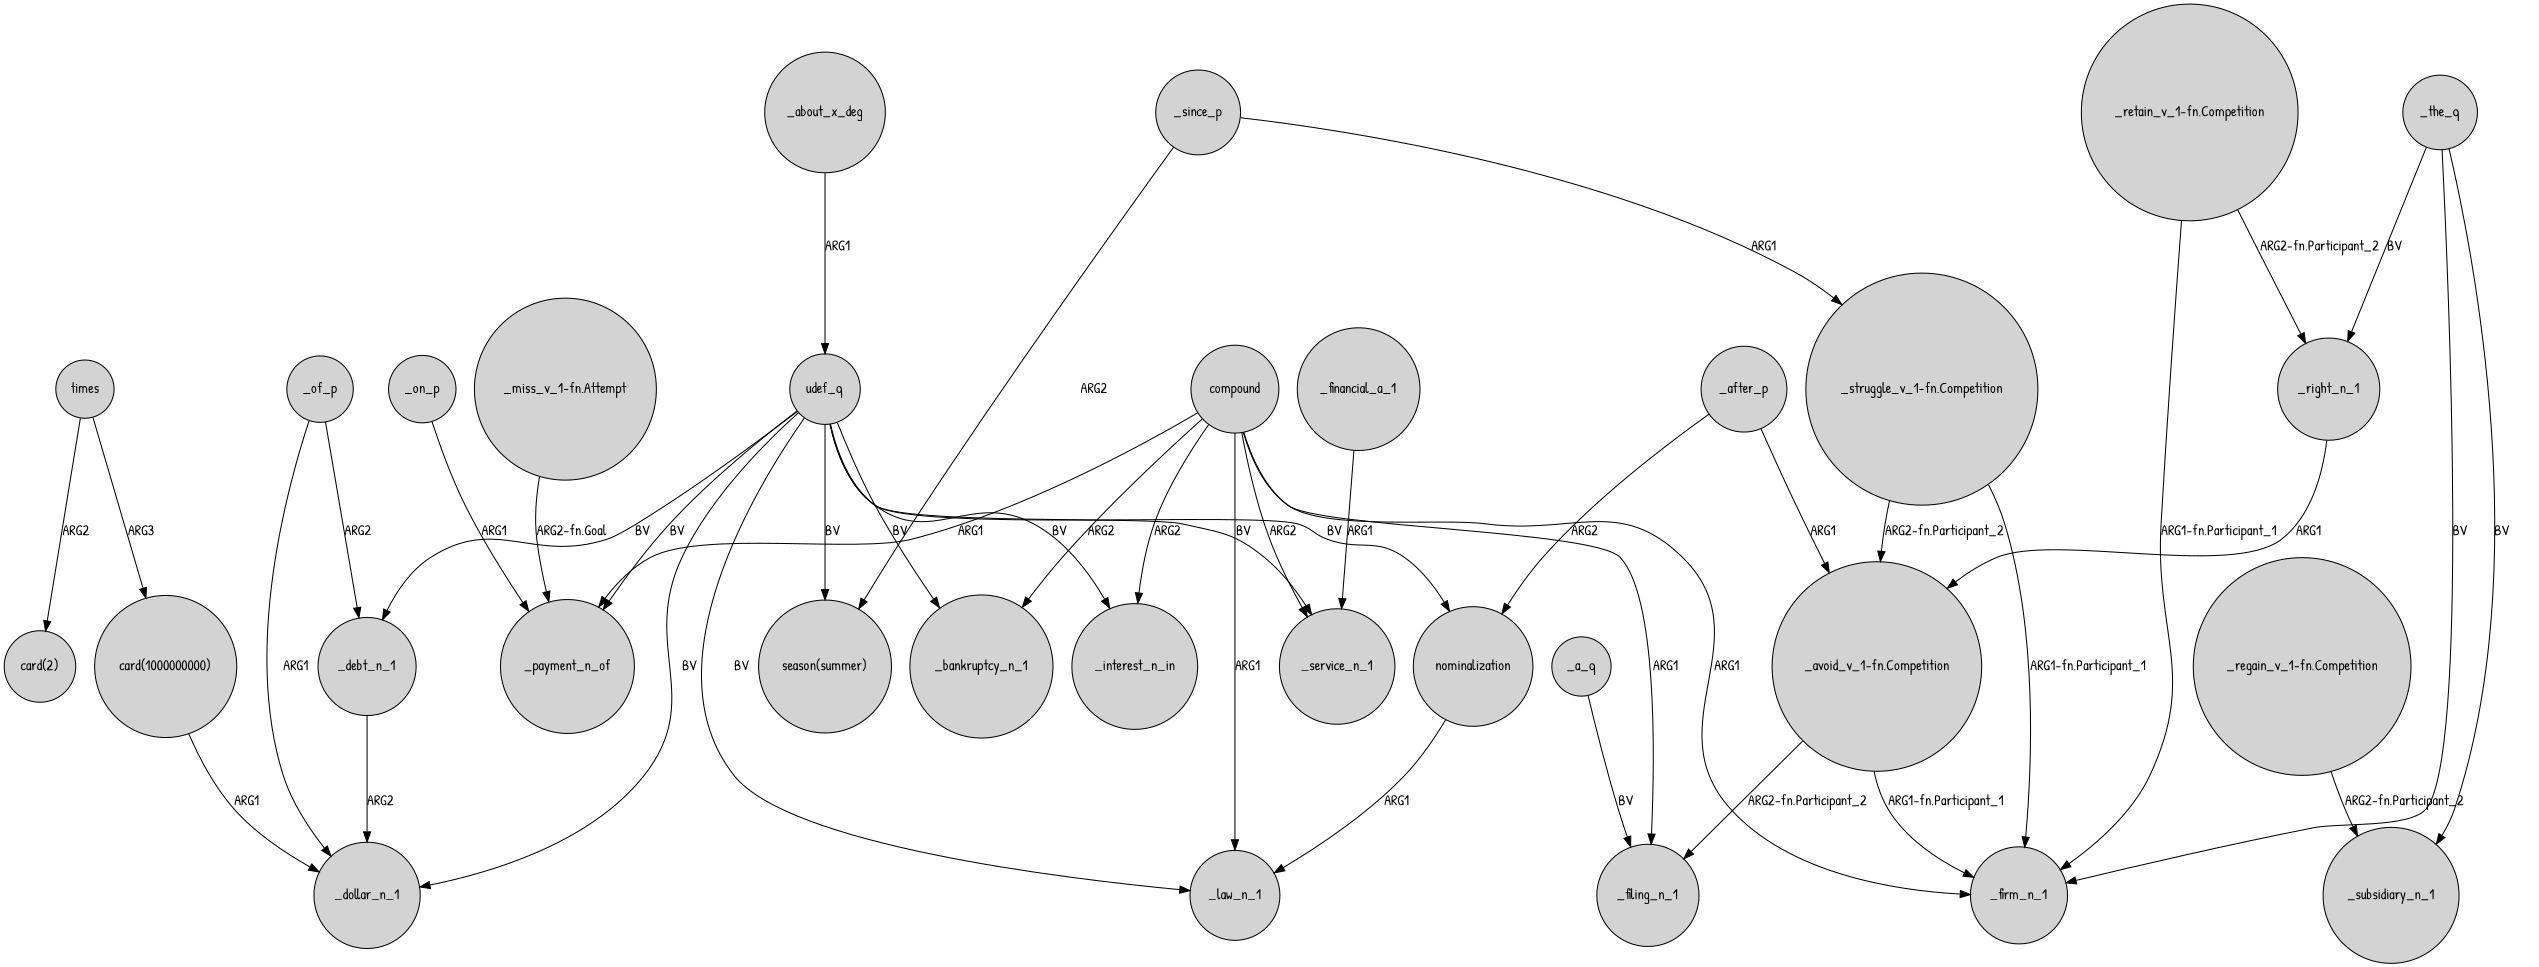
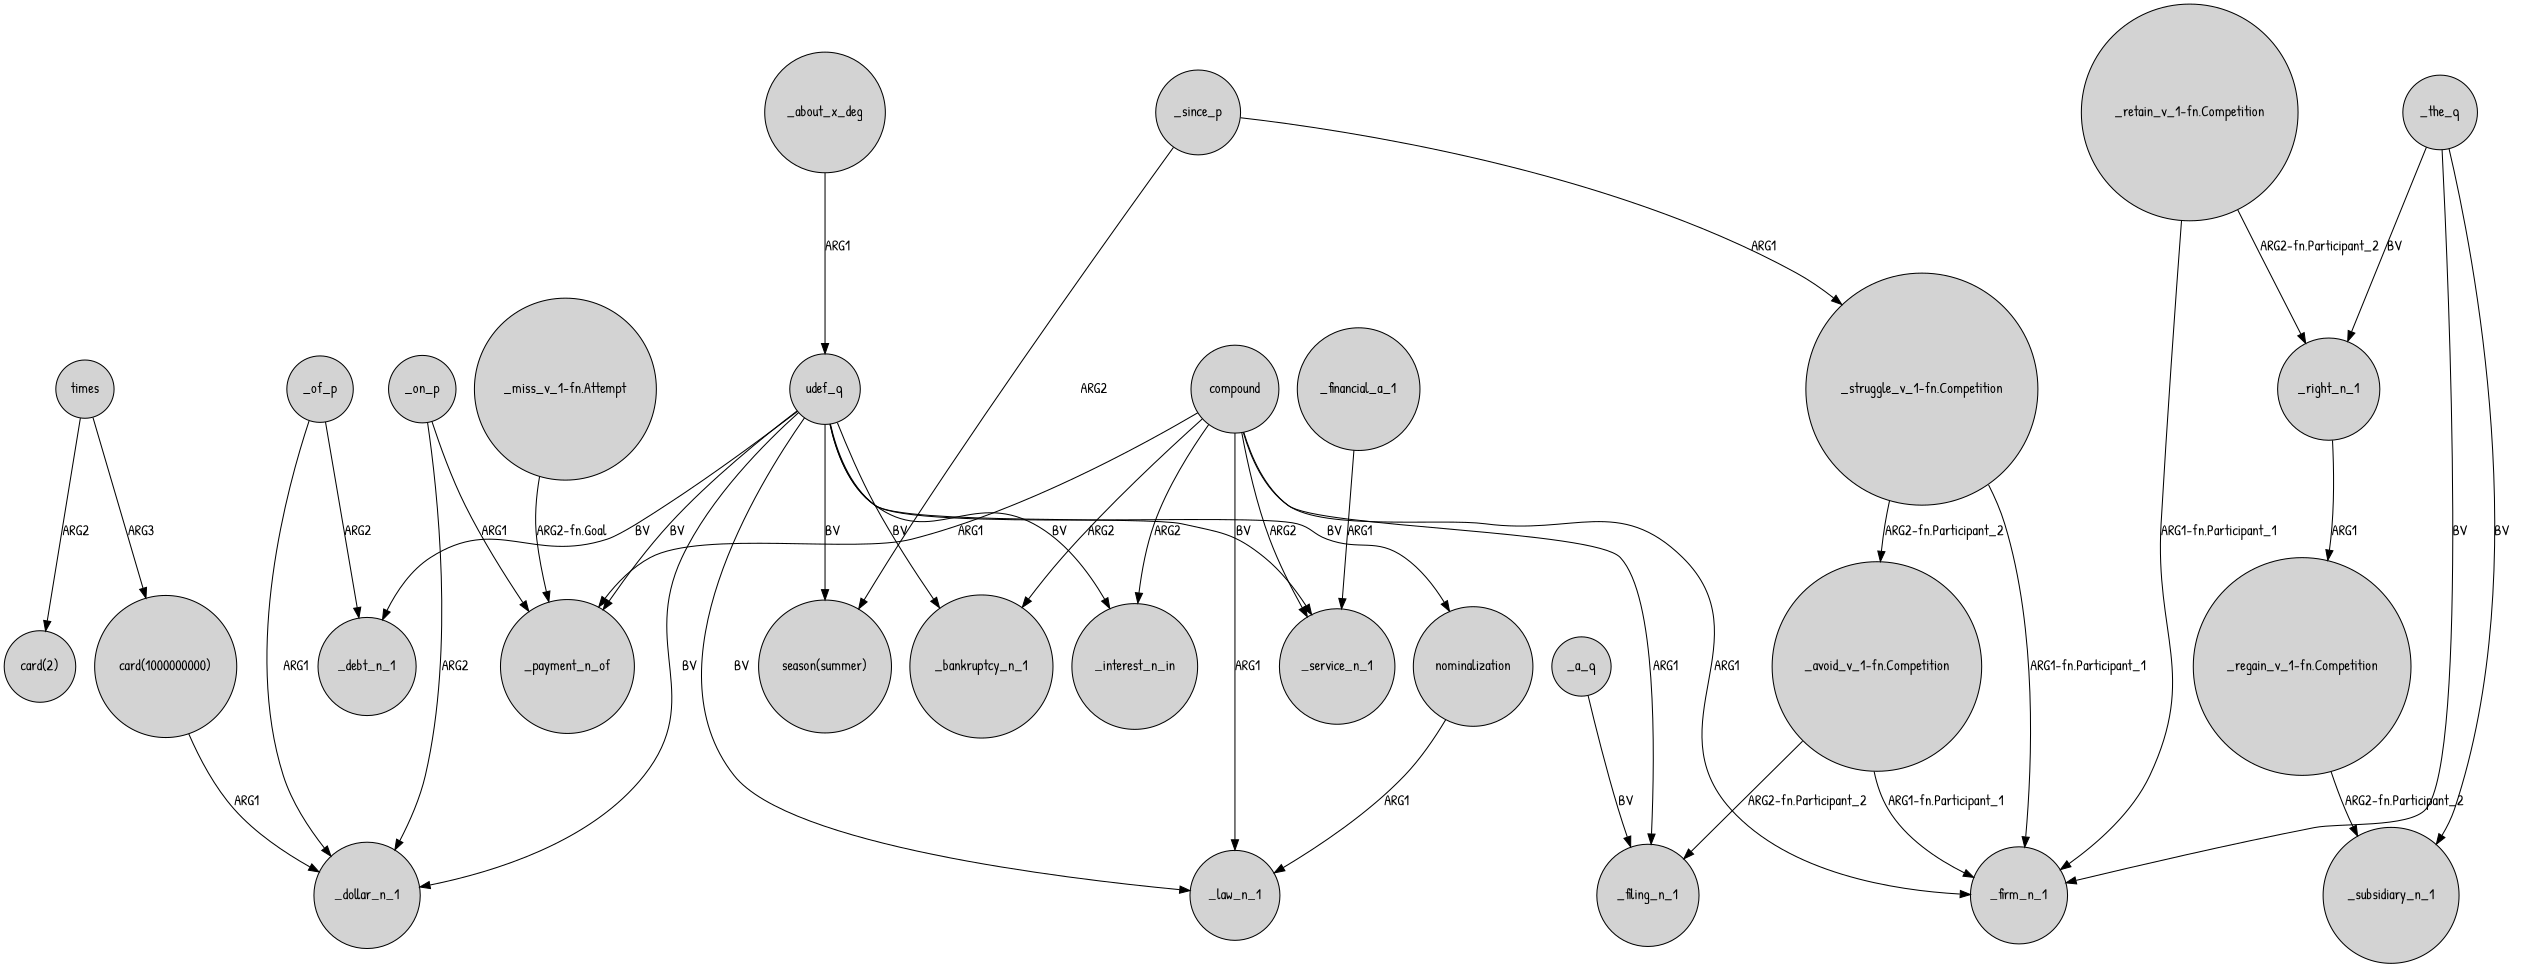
node "_after_p": removed
edge "_right_n_1" -> "_avoid_v_1-fn.Competition": now "_right_n_1" -> "_regain_v_1-fn.Competition"
edge "_debt_n_1" -> "_dollar_n_1": now "_on_p" -> "_dollar_n_1"
